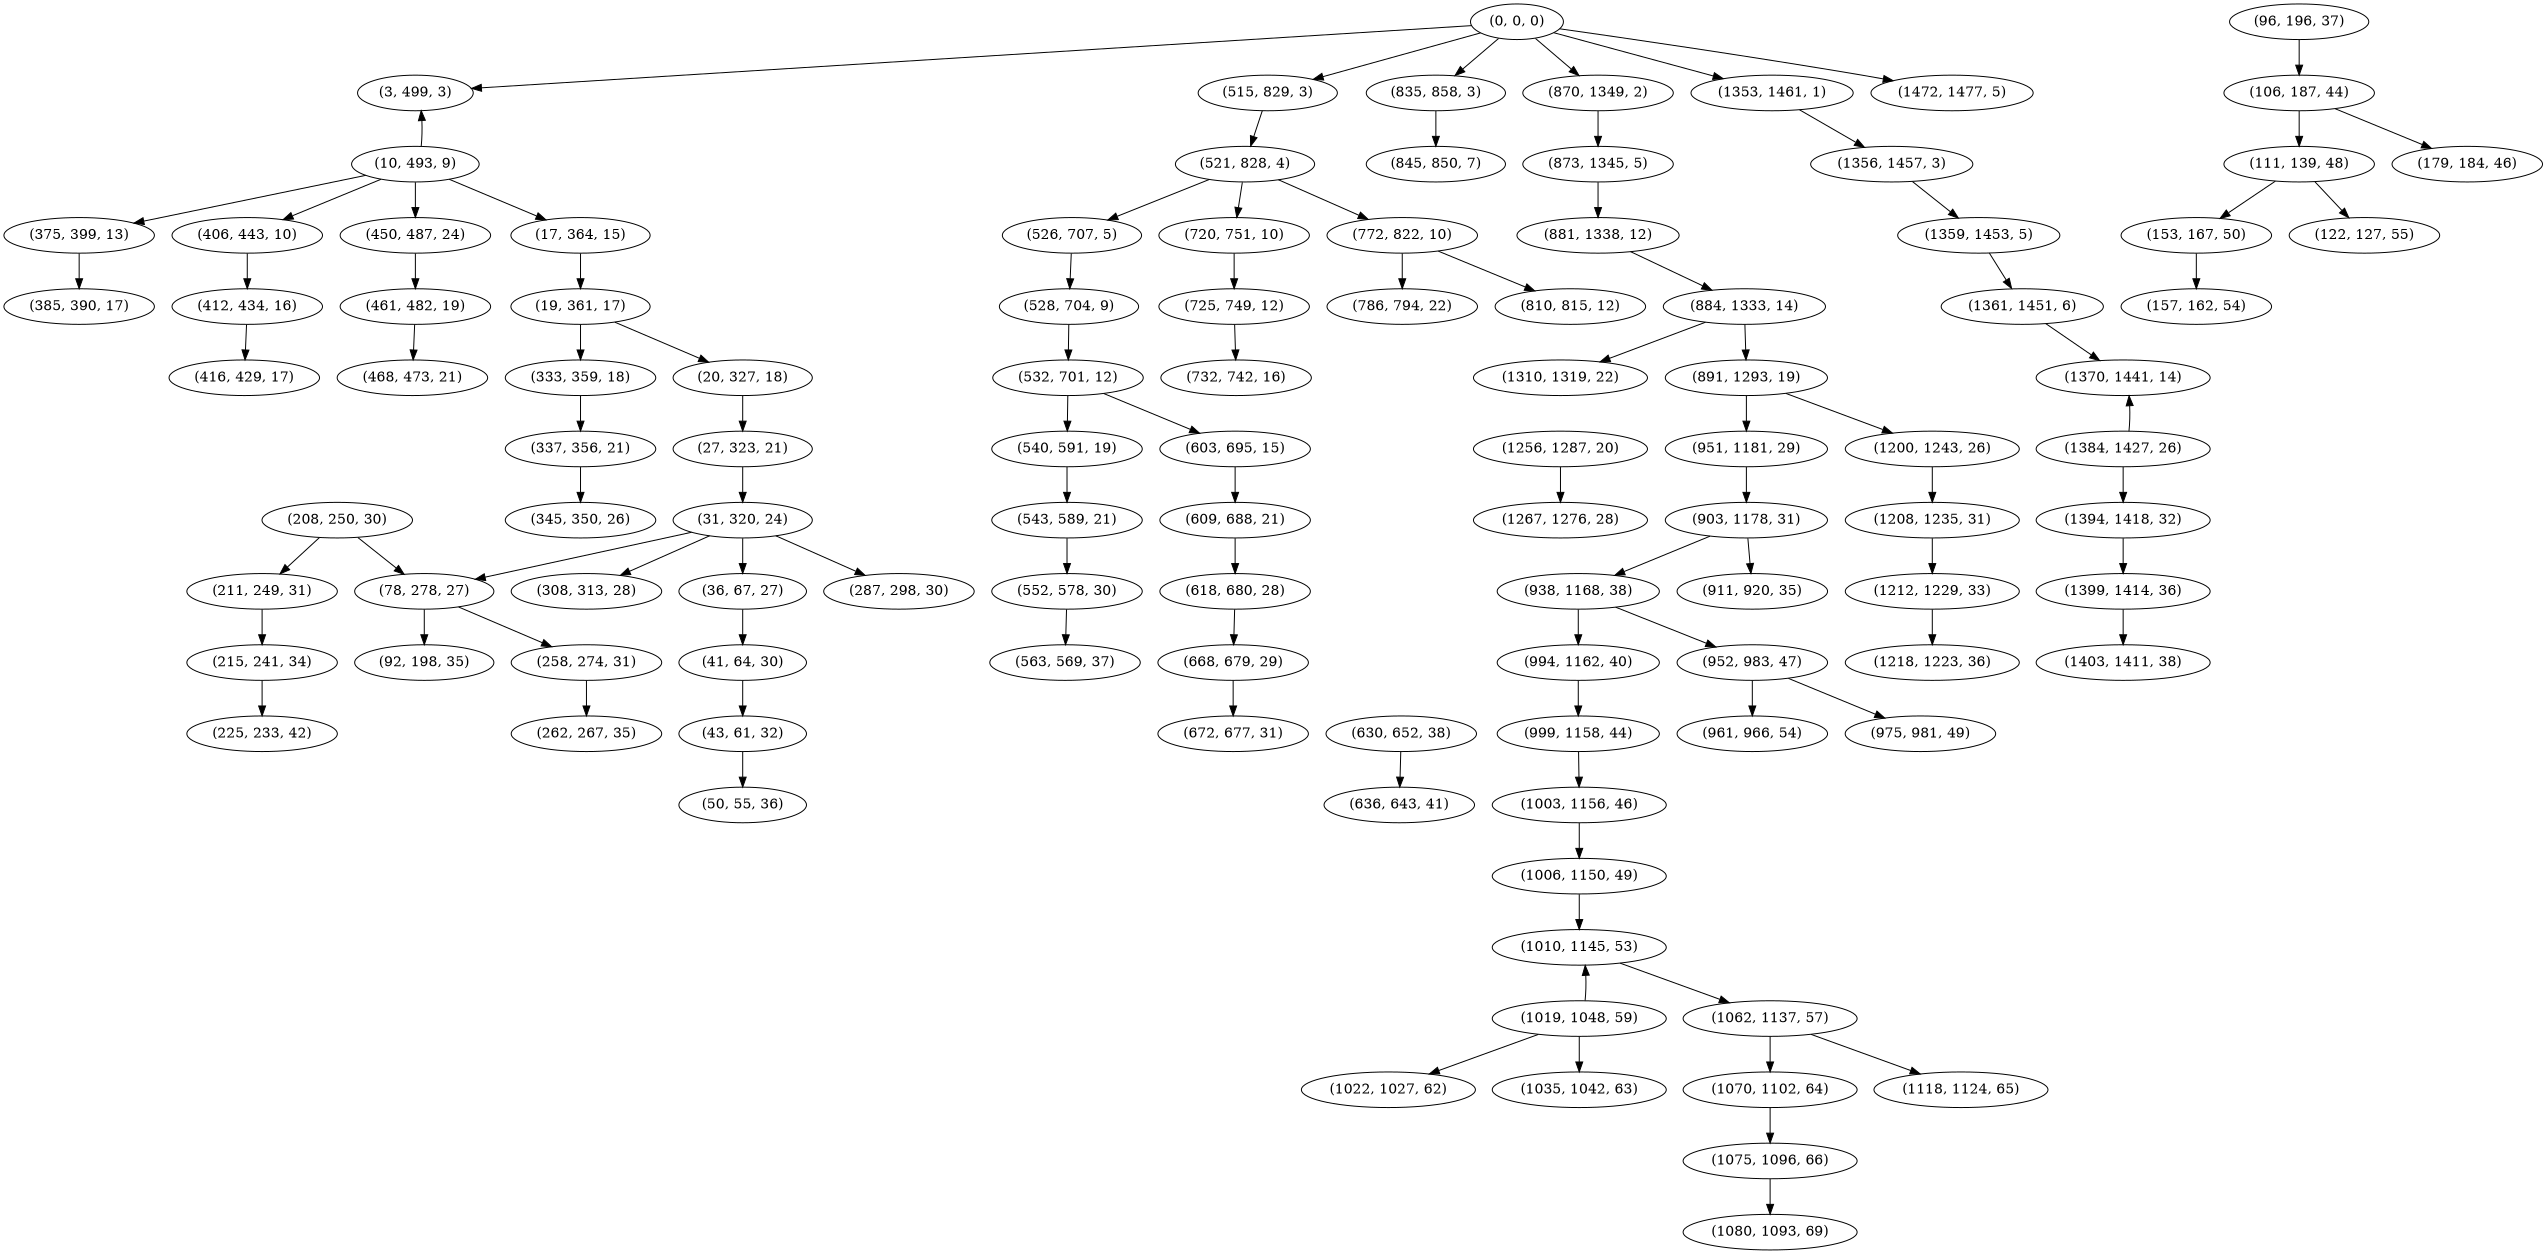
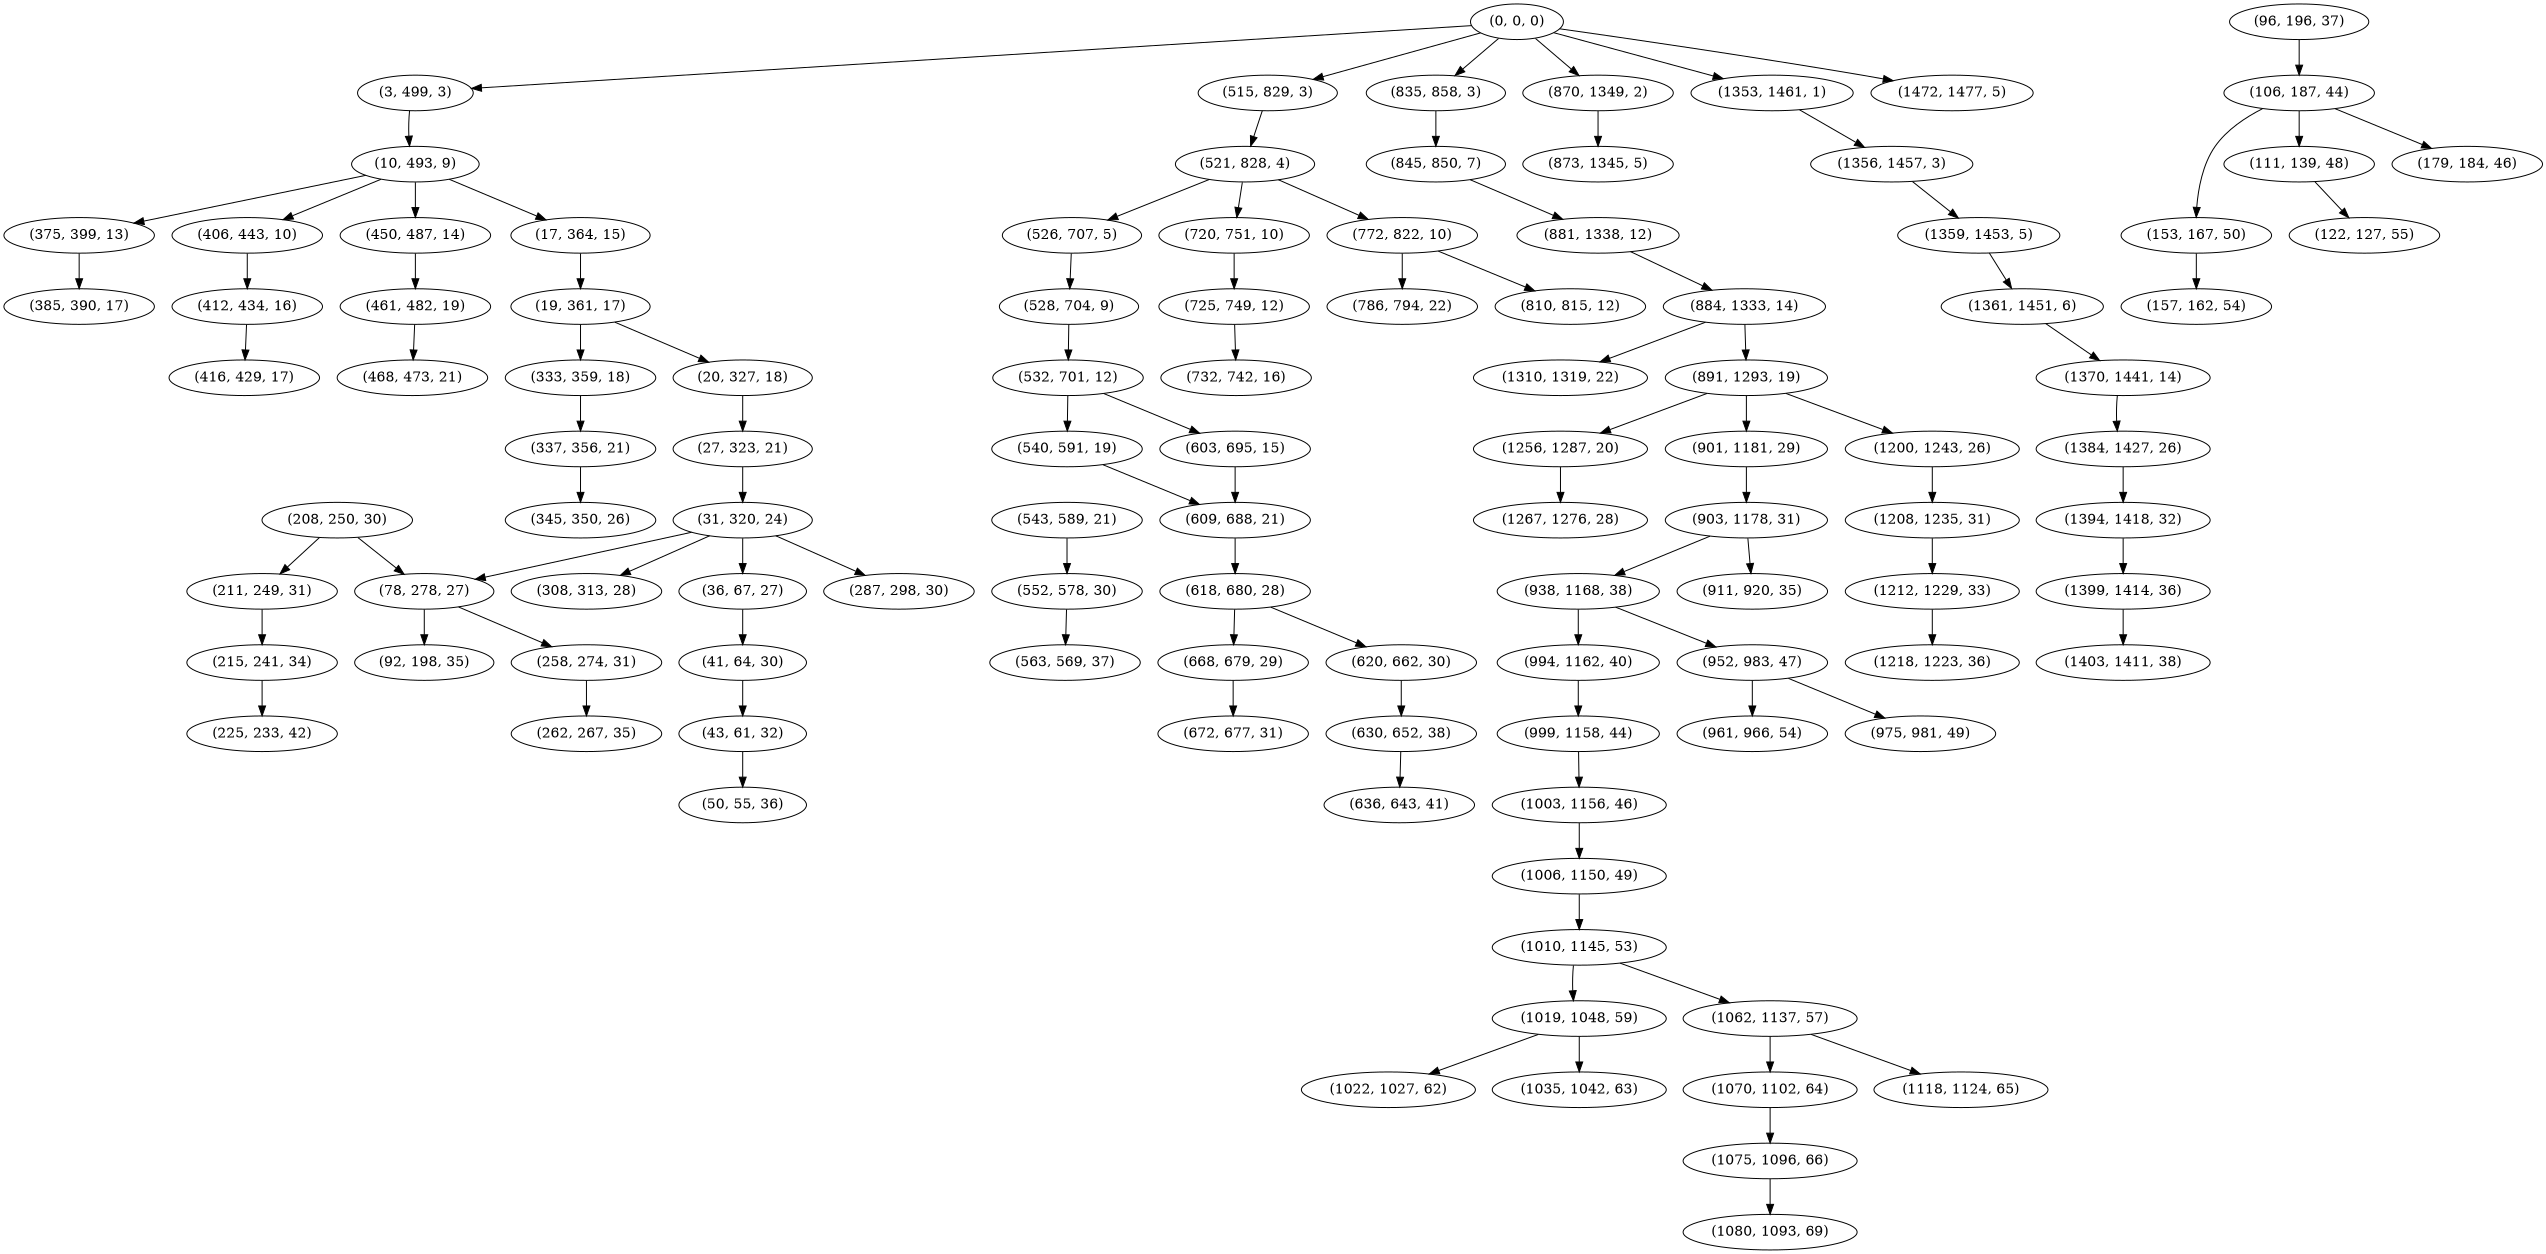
edge "(10, 493, 9)" -> "(3, 499, 3)": reversed
edge "(873, 1345, 5)" -> "(881, 1338, 12)": now "(845, 850, 7)" -> "(881, 1338, 12)"
edge "(111, 139, 48)" -> "(153, 167, 50)": now "(106, 187, 44)" -> "(153, 167, 50)"
node "(450, 487, 24)": label "(450, 487, 24)" -> "(450, 487, 14)"
edge "(891, 1293, 19)" -> "(1256, 1287, 20)": added
edge "(1384, 1427, 26)" -> "(1370, 1441, 14)": reversed
node "(951, 1181, 29)": label "(951, 1181, 29)" -> "(901, 1181, 29)"
edge "(540, 591, 19)" -> "(543, 589, 21)": now "(540, 591, 19)" -> "(609, 688, 21)"
node "(620, 662, 30)": added
edge "(1019, 1048, 59)" -> "(1010, 1145, 53)": reversed
